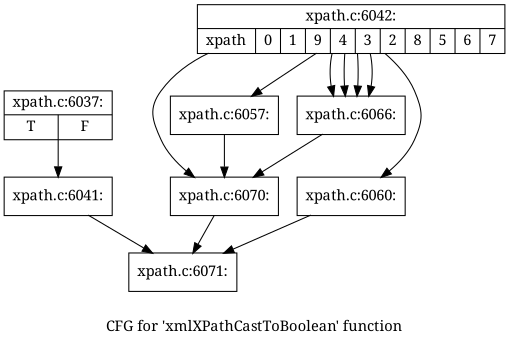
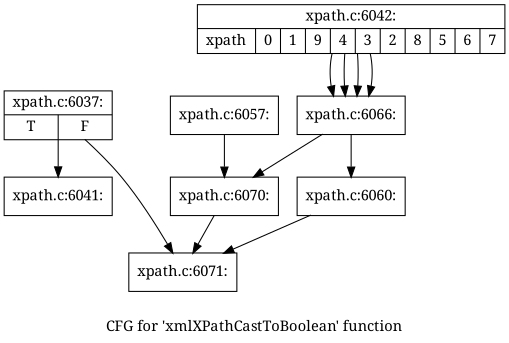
edge "xpath.c:6042:" -> "xpath.c:6057:": removed
edge "xpath.c:6042:" -> "xpath.c:6070:": removed
edge "xpath.c:6042:" -> "xpath.c:6060:": now "xpath.c:6066:" -> "xpath.c:6060:"
edge "xpath.c:6041:" -> "xpath.c:6071:": now "xpath.c:6037:" -> "xpath.c:6071:"
